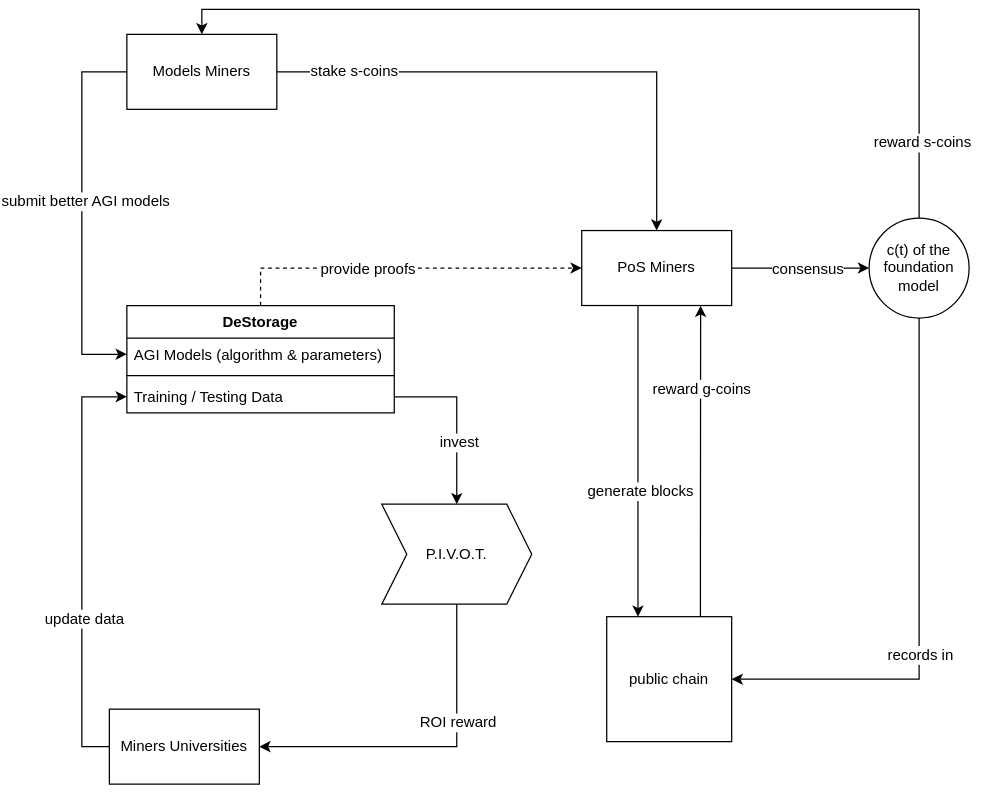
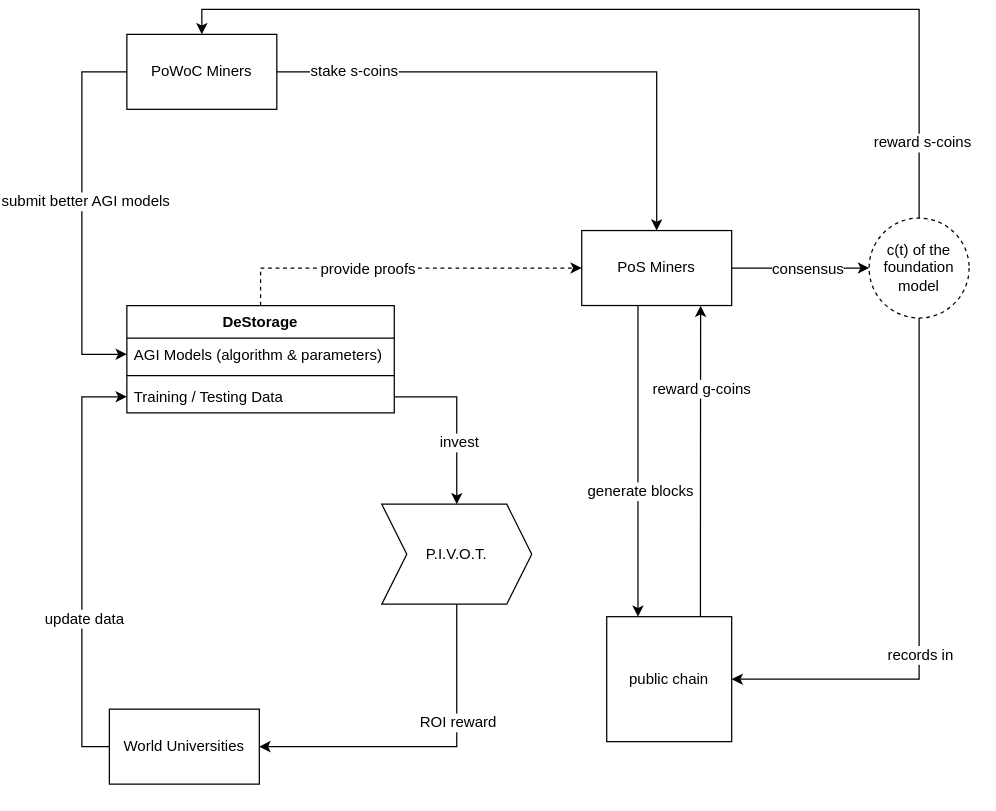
node "Models Miners": label "Models Miners" -> "PoWoC Miners"
node "c(t) of the foundation model": style solid -> dashed
node "Miners Universities": label "Miners Universities" -> "World Universities"
